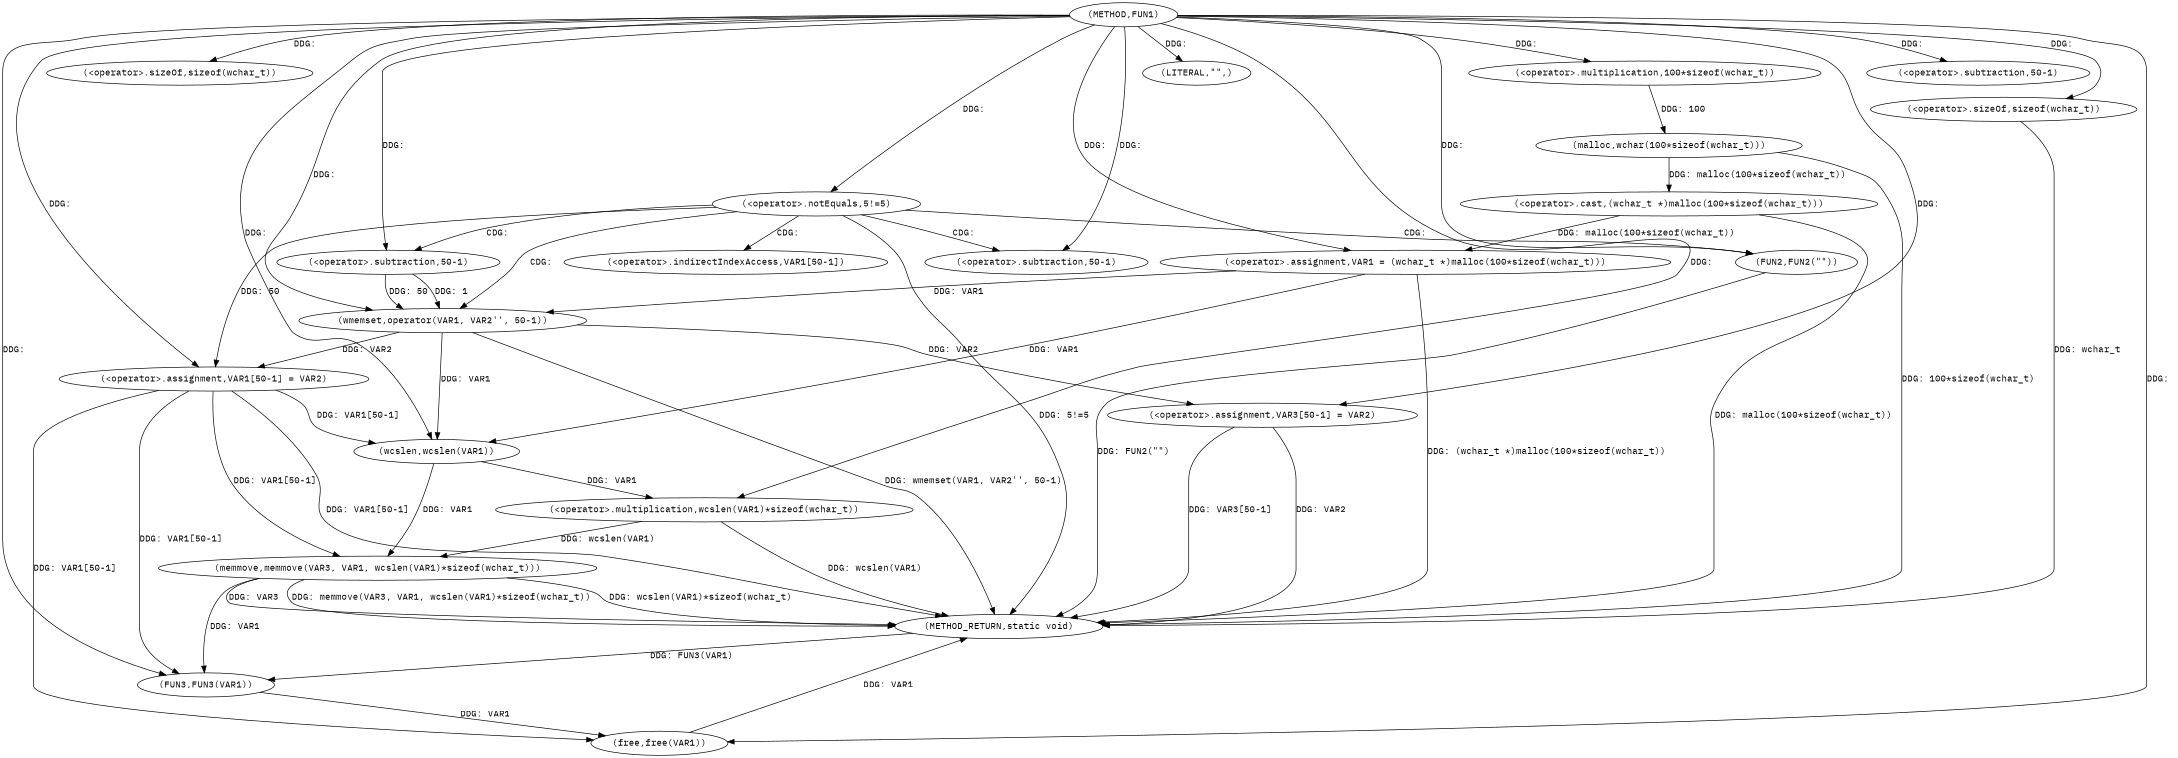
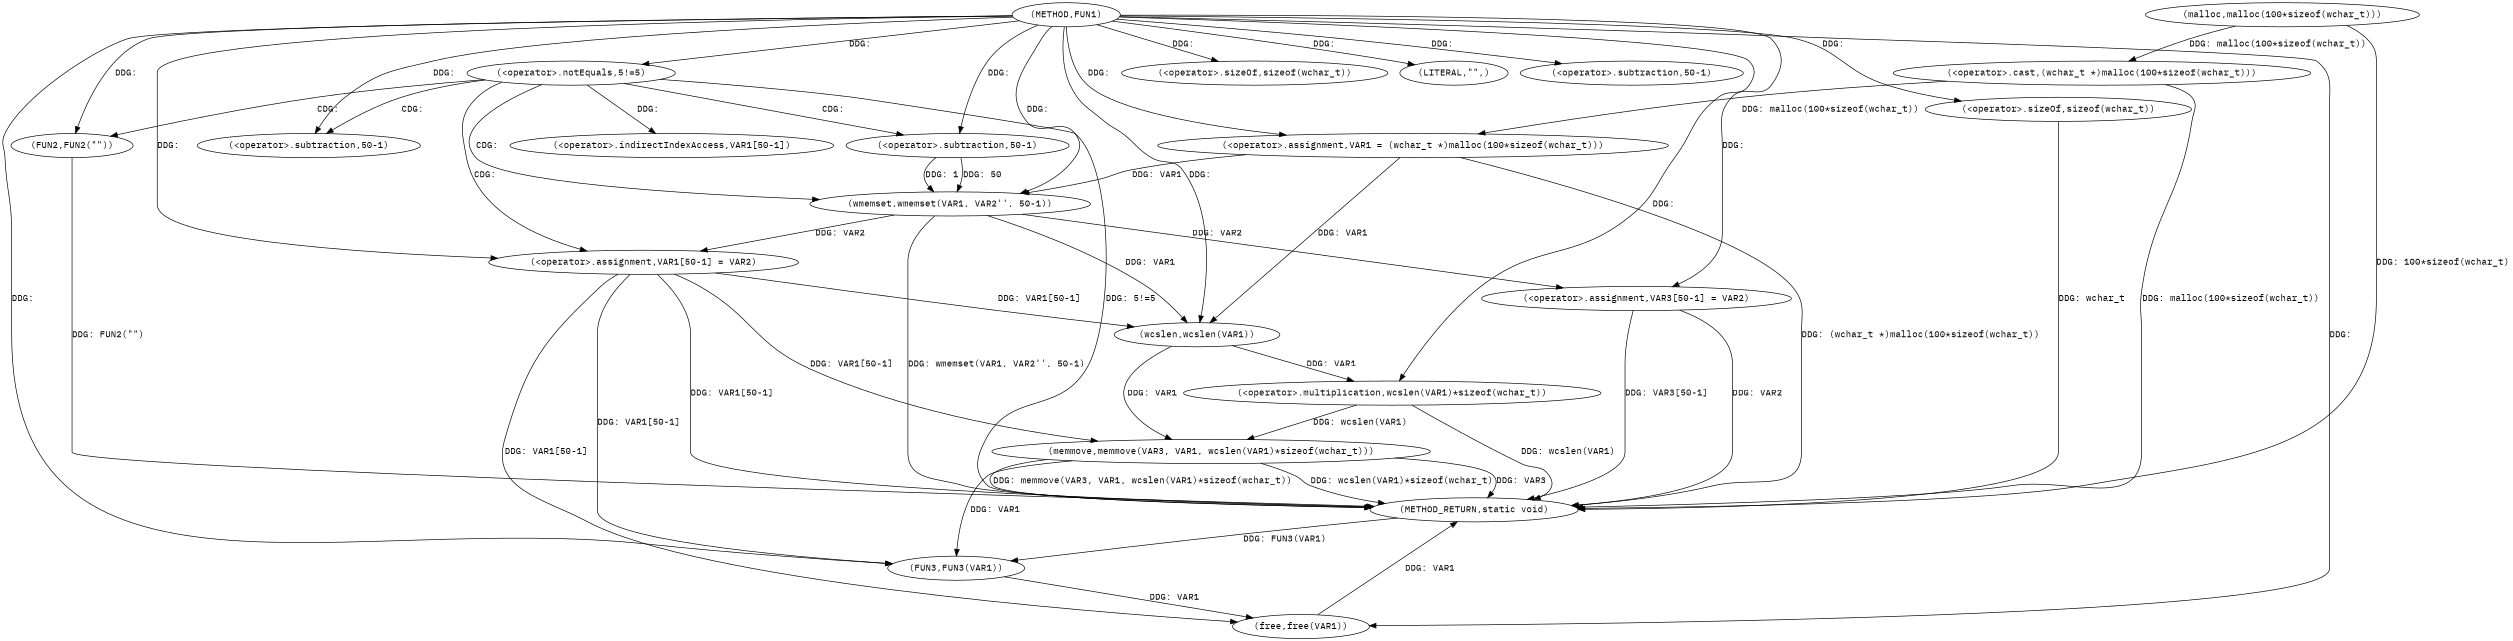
node "(<operator>.multiplication,100*sizeof(wchar_t))": removed
node "(malloc,wchar(100*sizeof(wchar_t)))": label "(malloc,wchar(100*sizeof(wchar_t)))" -> "(malloc,malloc(100*sizeof(wchar_t)))"
edge "(<operator>.notEquals,5!=5)" -> "(<operator>.indirectIndexAccess,VAR1[50-1])": label "CDG: " -> "DDG: "
edge "(<operator>.notEquals,5!=5)" -> "(<operator>.assignment,VAR1[50-1] = VAR2)": label "DDG: 50" -> "CDG: "
node "(wmemset,operator(VAR1, VAR2'', 50-1))": label "(wmemset,operator(VAR1, VAR2'', 50-1))" -> "(wmemset,wmemset(VAR1, VAR2'', 50-1))"
